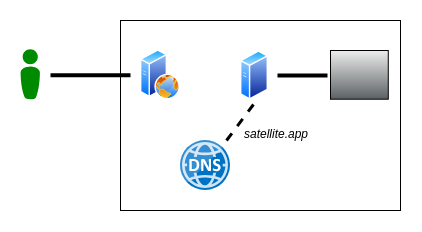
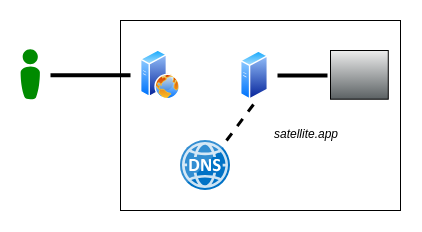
node "satellite.app": moved (277, 135) -> (307, 135)
